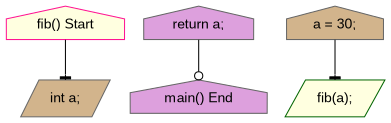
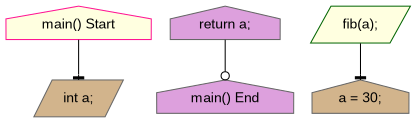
node "fib() Start": label "fib() Start" -> "main() Start"
edge "a = 30;" -> "fib(a);": reversed
